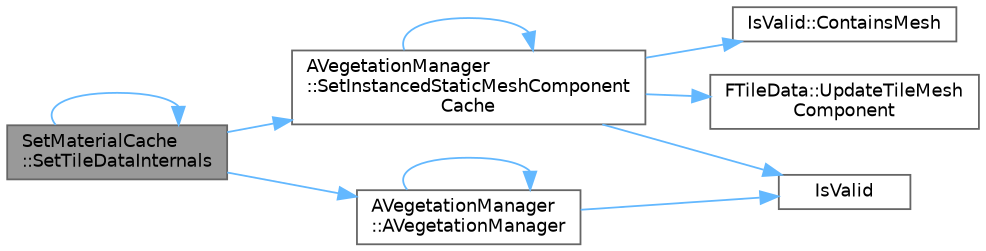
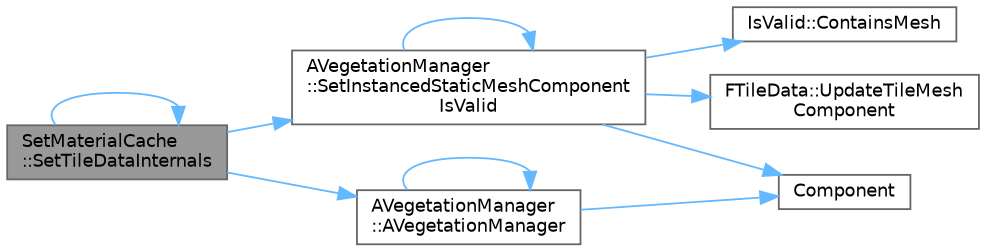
node "AVegetationManager ::SetInstancedStaticMeshComponent Cache": label "AVegetationManager ::SetInstancedStaticMeshComponent Cache" -> "AVegetationManager ::SetInstancedStaticMeshComponent IsValid"
node "IsValid": label "IsValid" -> "Component"
